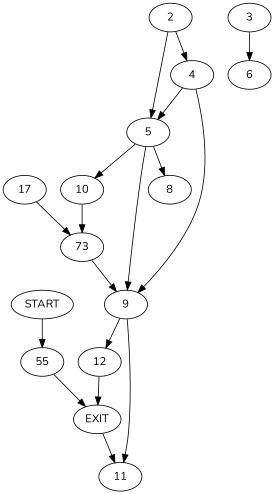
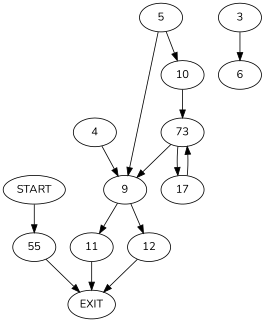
node "2": removed
edge "4" -> "5": removed
edge "73" -> "17": added
node "8": removed
edge "EXIT" -> "11": reversed
